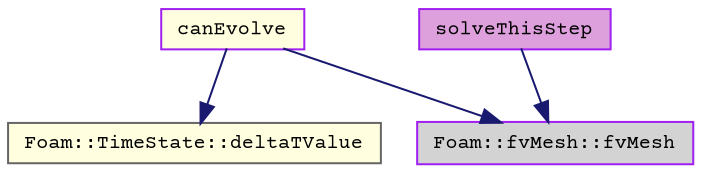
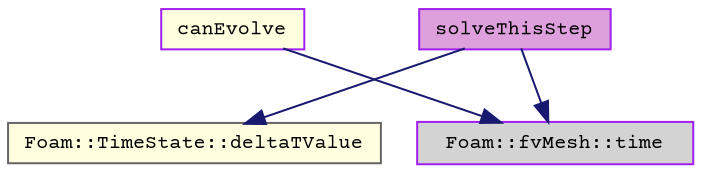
edge "canEvolve" -> "Foam::TimeState::deltaTValue": now "solveThisStep" -> "Foam::TimeState::deltaTValue"
node "Foam::fvMesh::fvMesh": label "Foam::fvMesh::fvMesh" -> "Foam::fvMesh::time"
